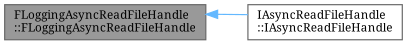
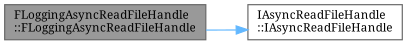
edge "IAsyncReadFileHandle ::IAsyncReadFileHandle" -> "FLoggingAsyncReadFileHandle ::FLoggingAsyncReadFileHandle": reversed
